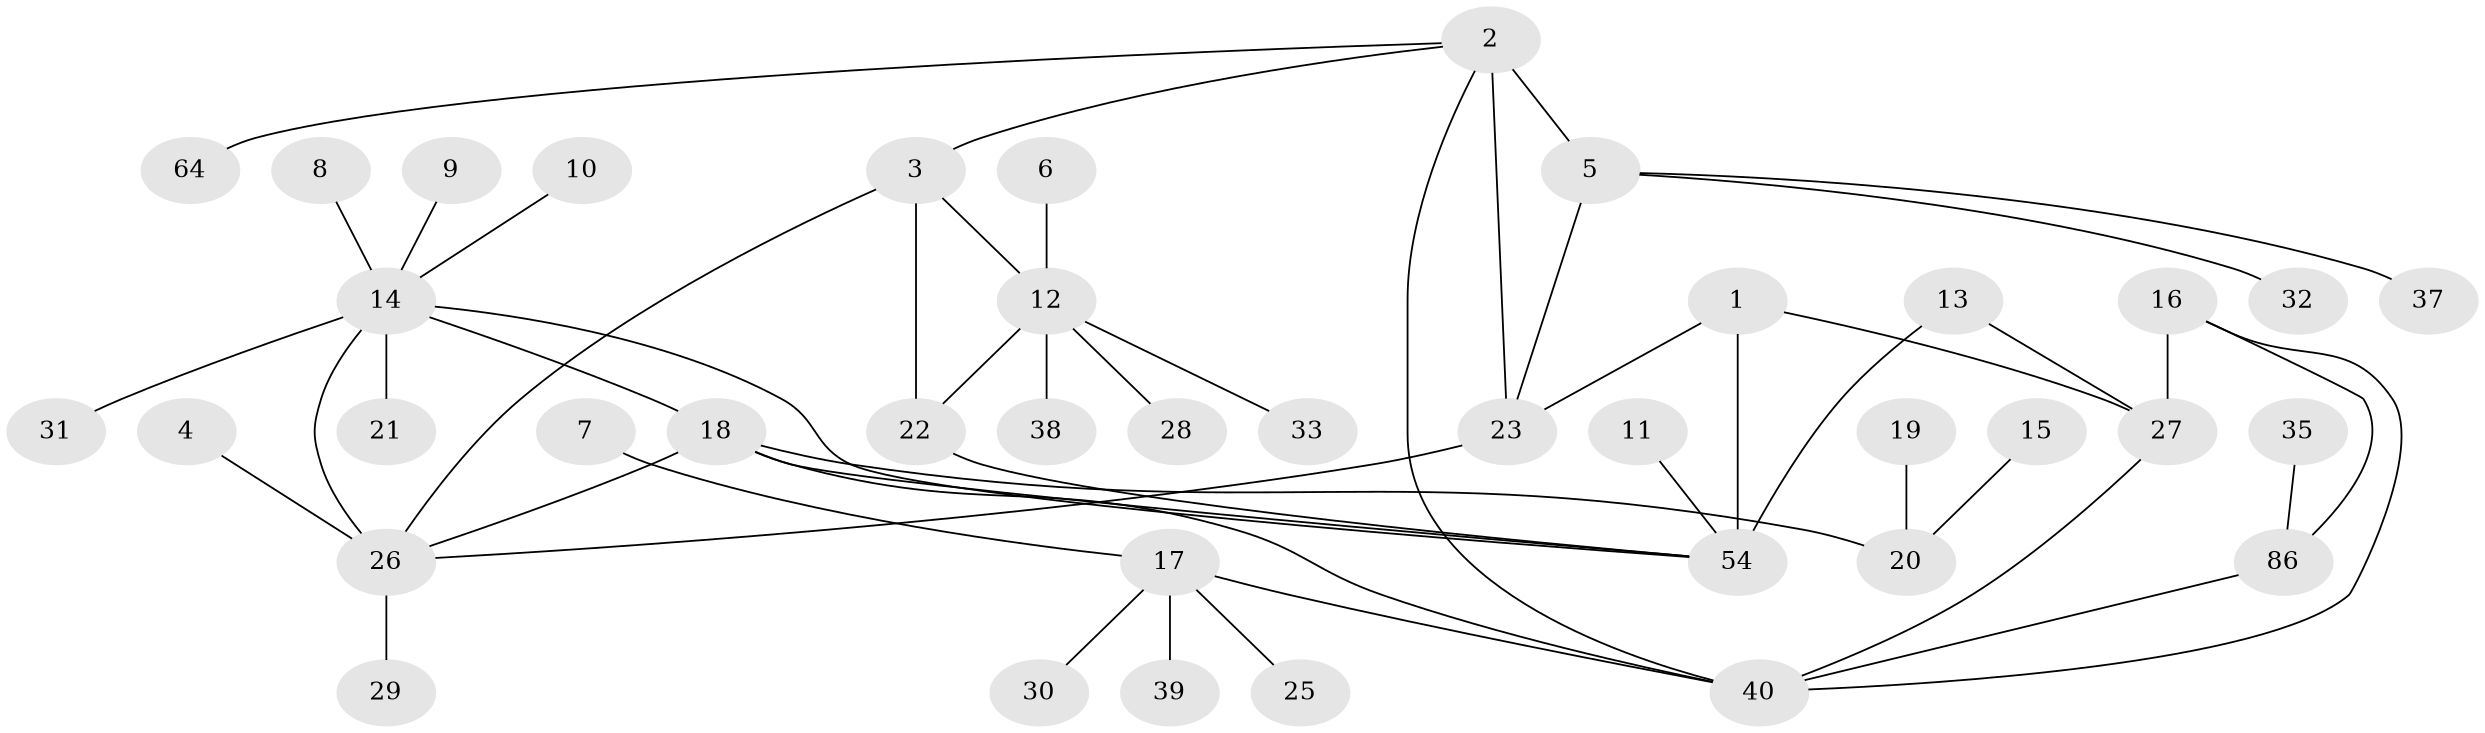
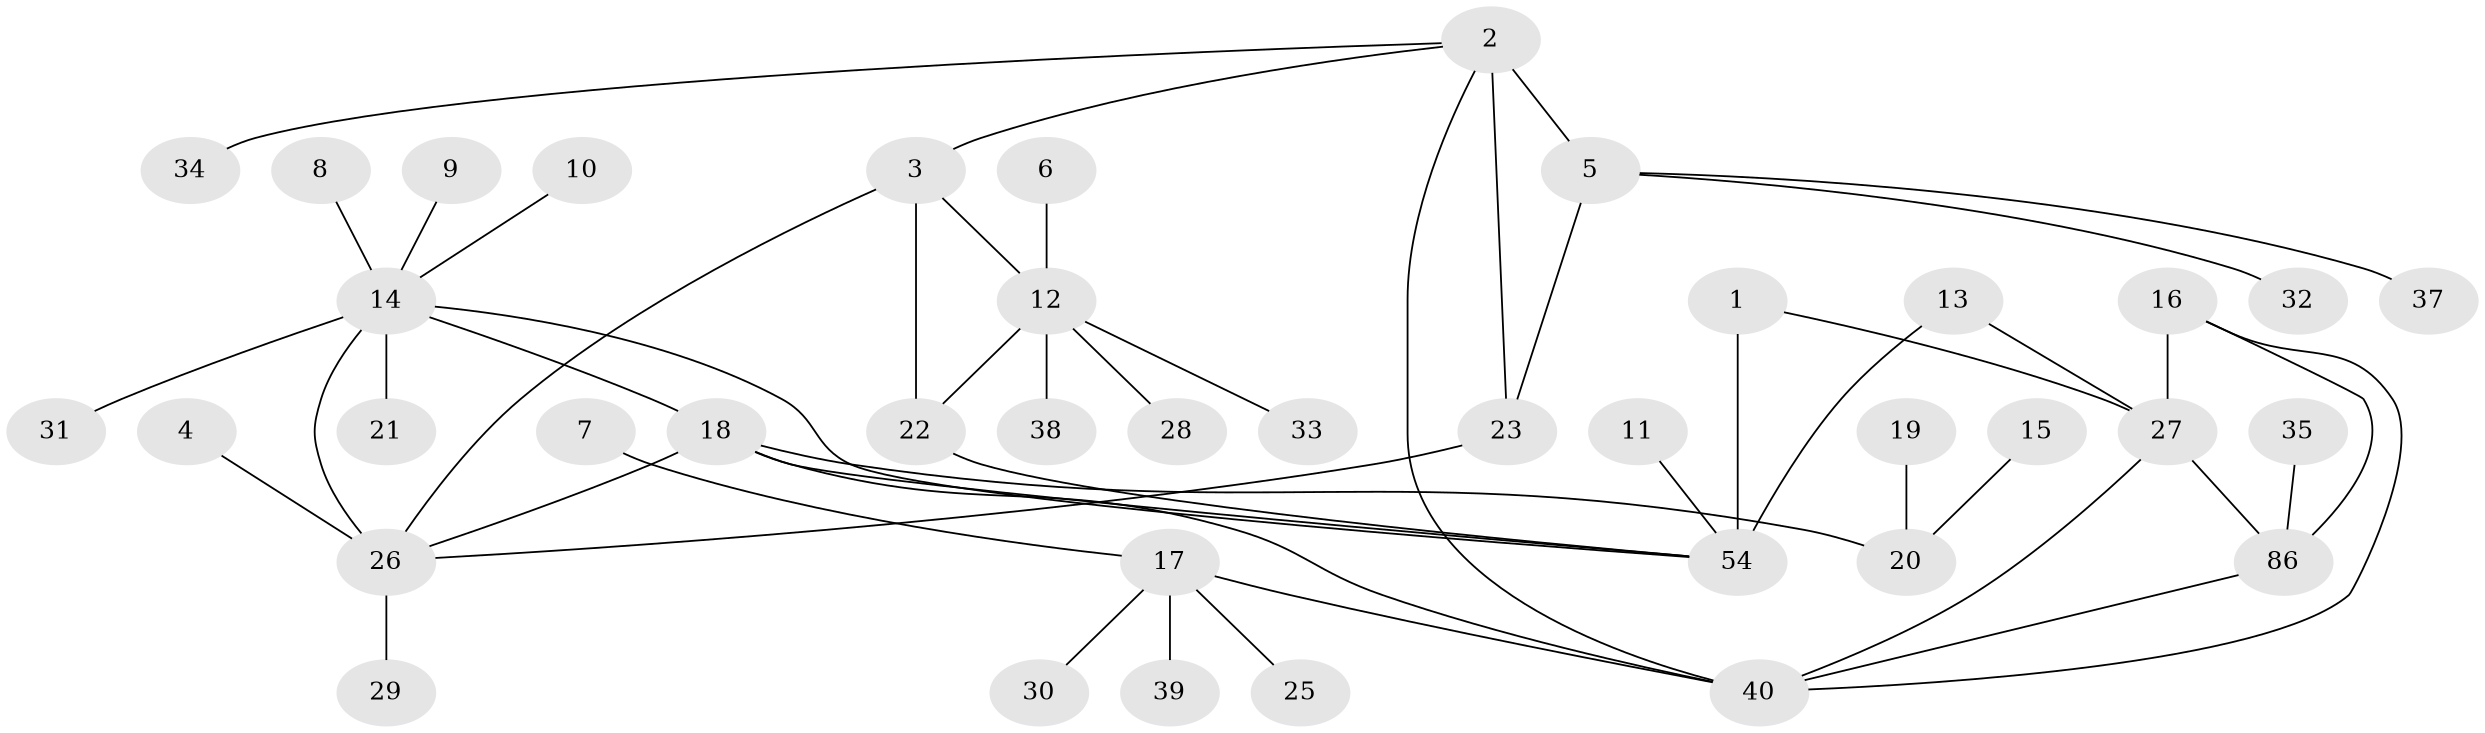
node "64": label "64" -> "34"
edge "1" -- "23": removed
edge "27" -- "86": added
